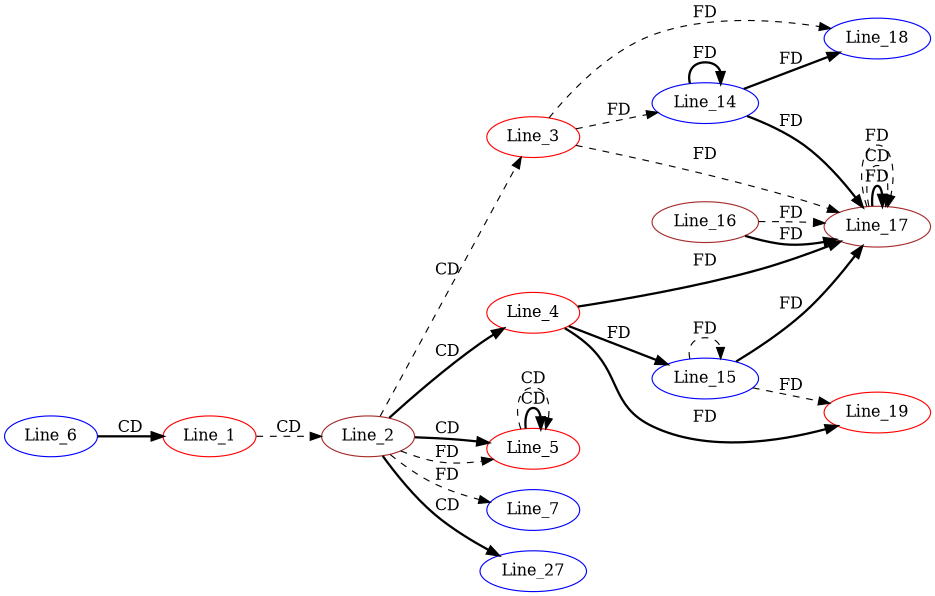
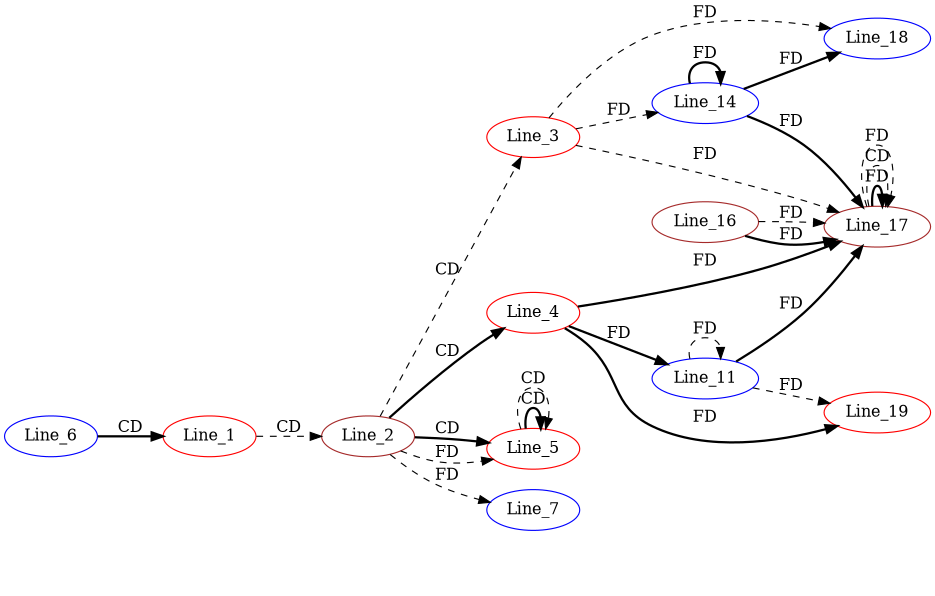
node "Line_15": label "Line_15" -> "Line_11"
node "Line_27": removed
